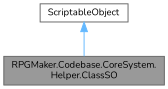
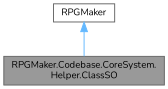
node "ScriptableObject": label "ScriptableObject" -> "RPGMaker"
